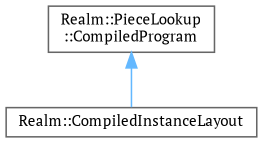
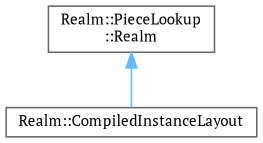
node "Realm::PieceLookup ::CompiledProgram": label "Realm::PieceLookup ::CompiledProgram" -> "Realm::PieceLookup ::Realm"
